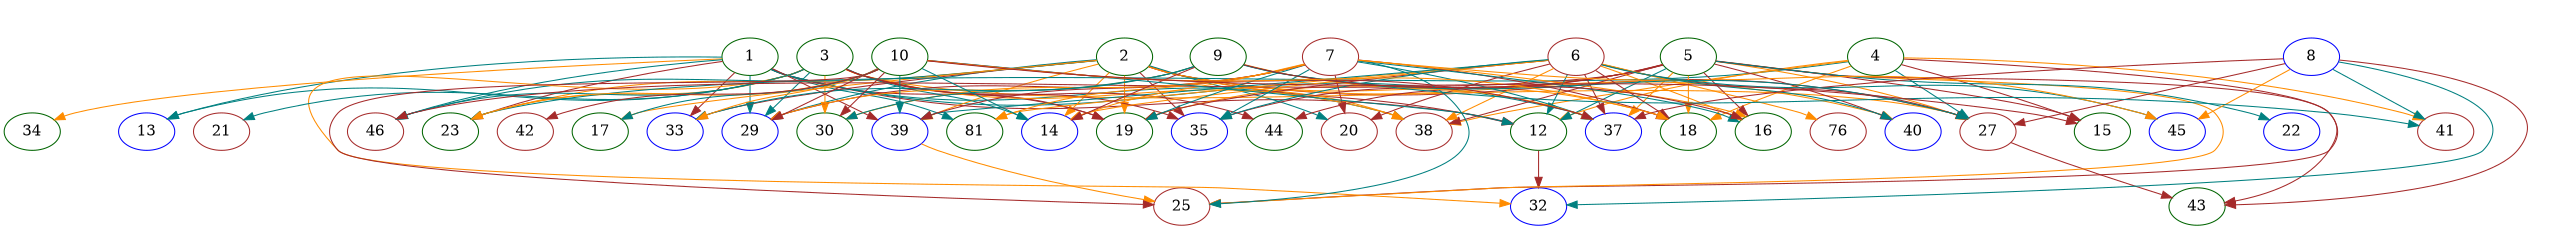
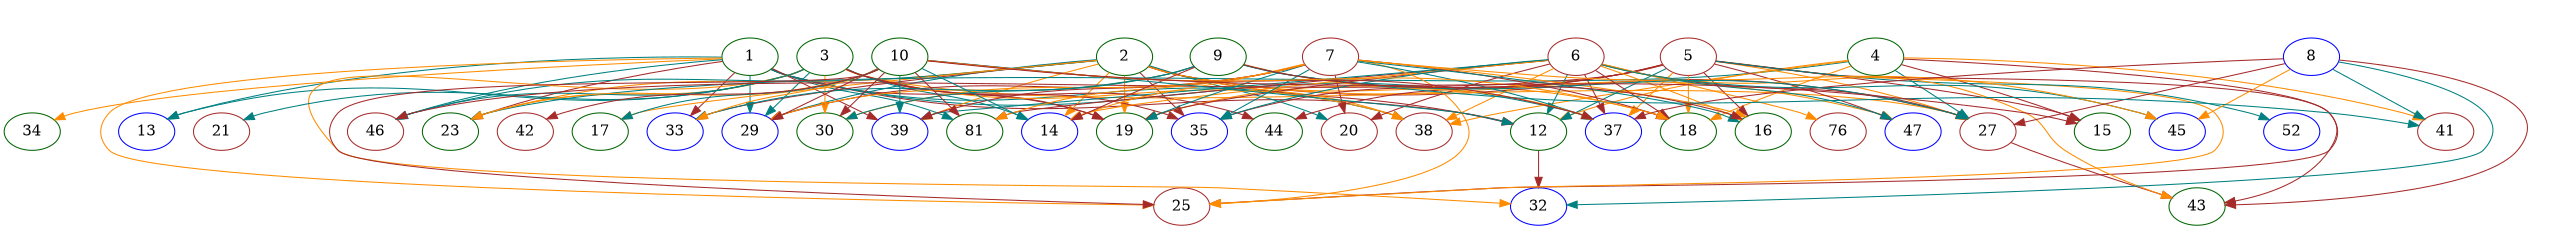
node "5": color darkgreen -> brown
edge "6" -> "43": added
edge "6" -> "81": color darkorange -> brown
edge "10" -> "81": added
edge "5" -> "38": removed
node "40": label "40" -> "47"
node "22": label "22" -> "52"
edge "7" -> "25": color teal -> darkorange
edge "39" -> "25": now "1" -> "25"
